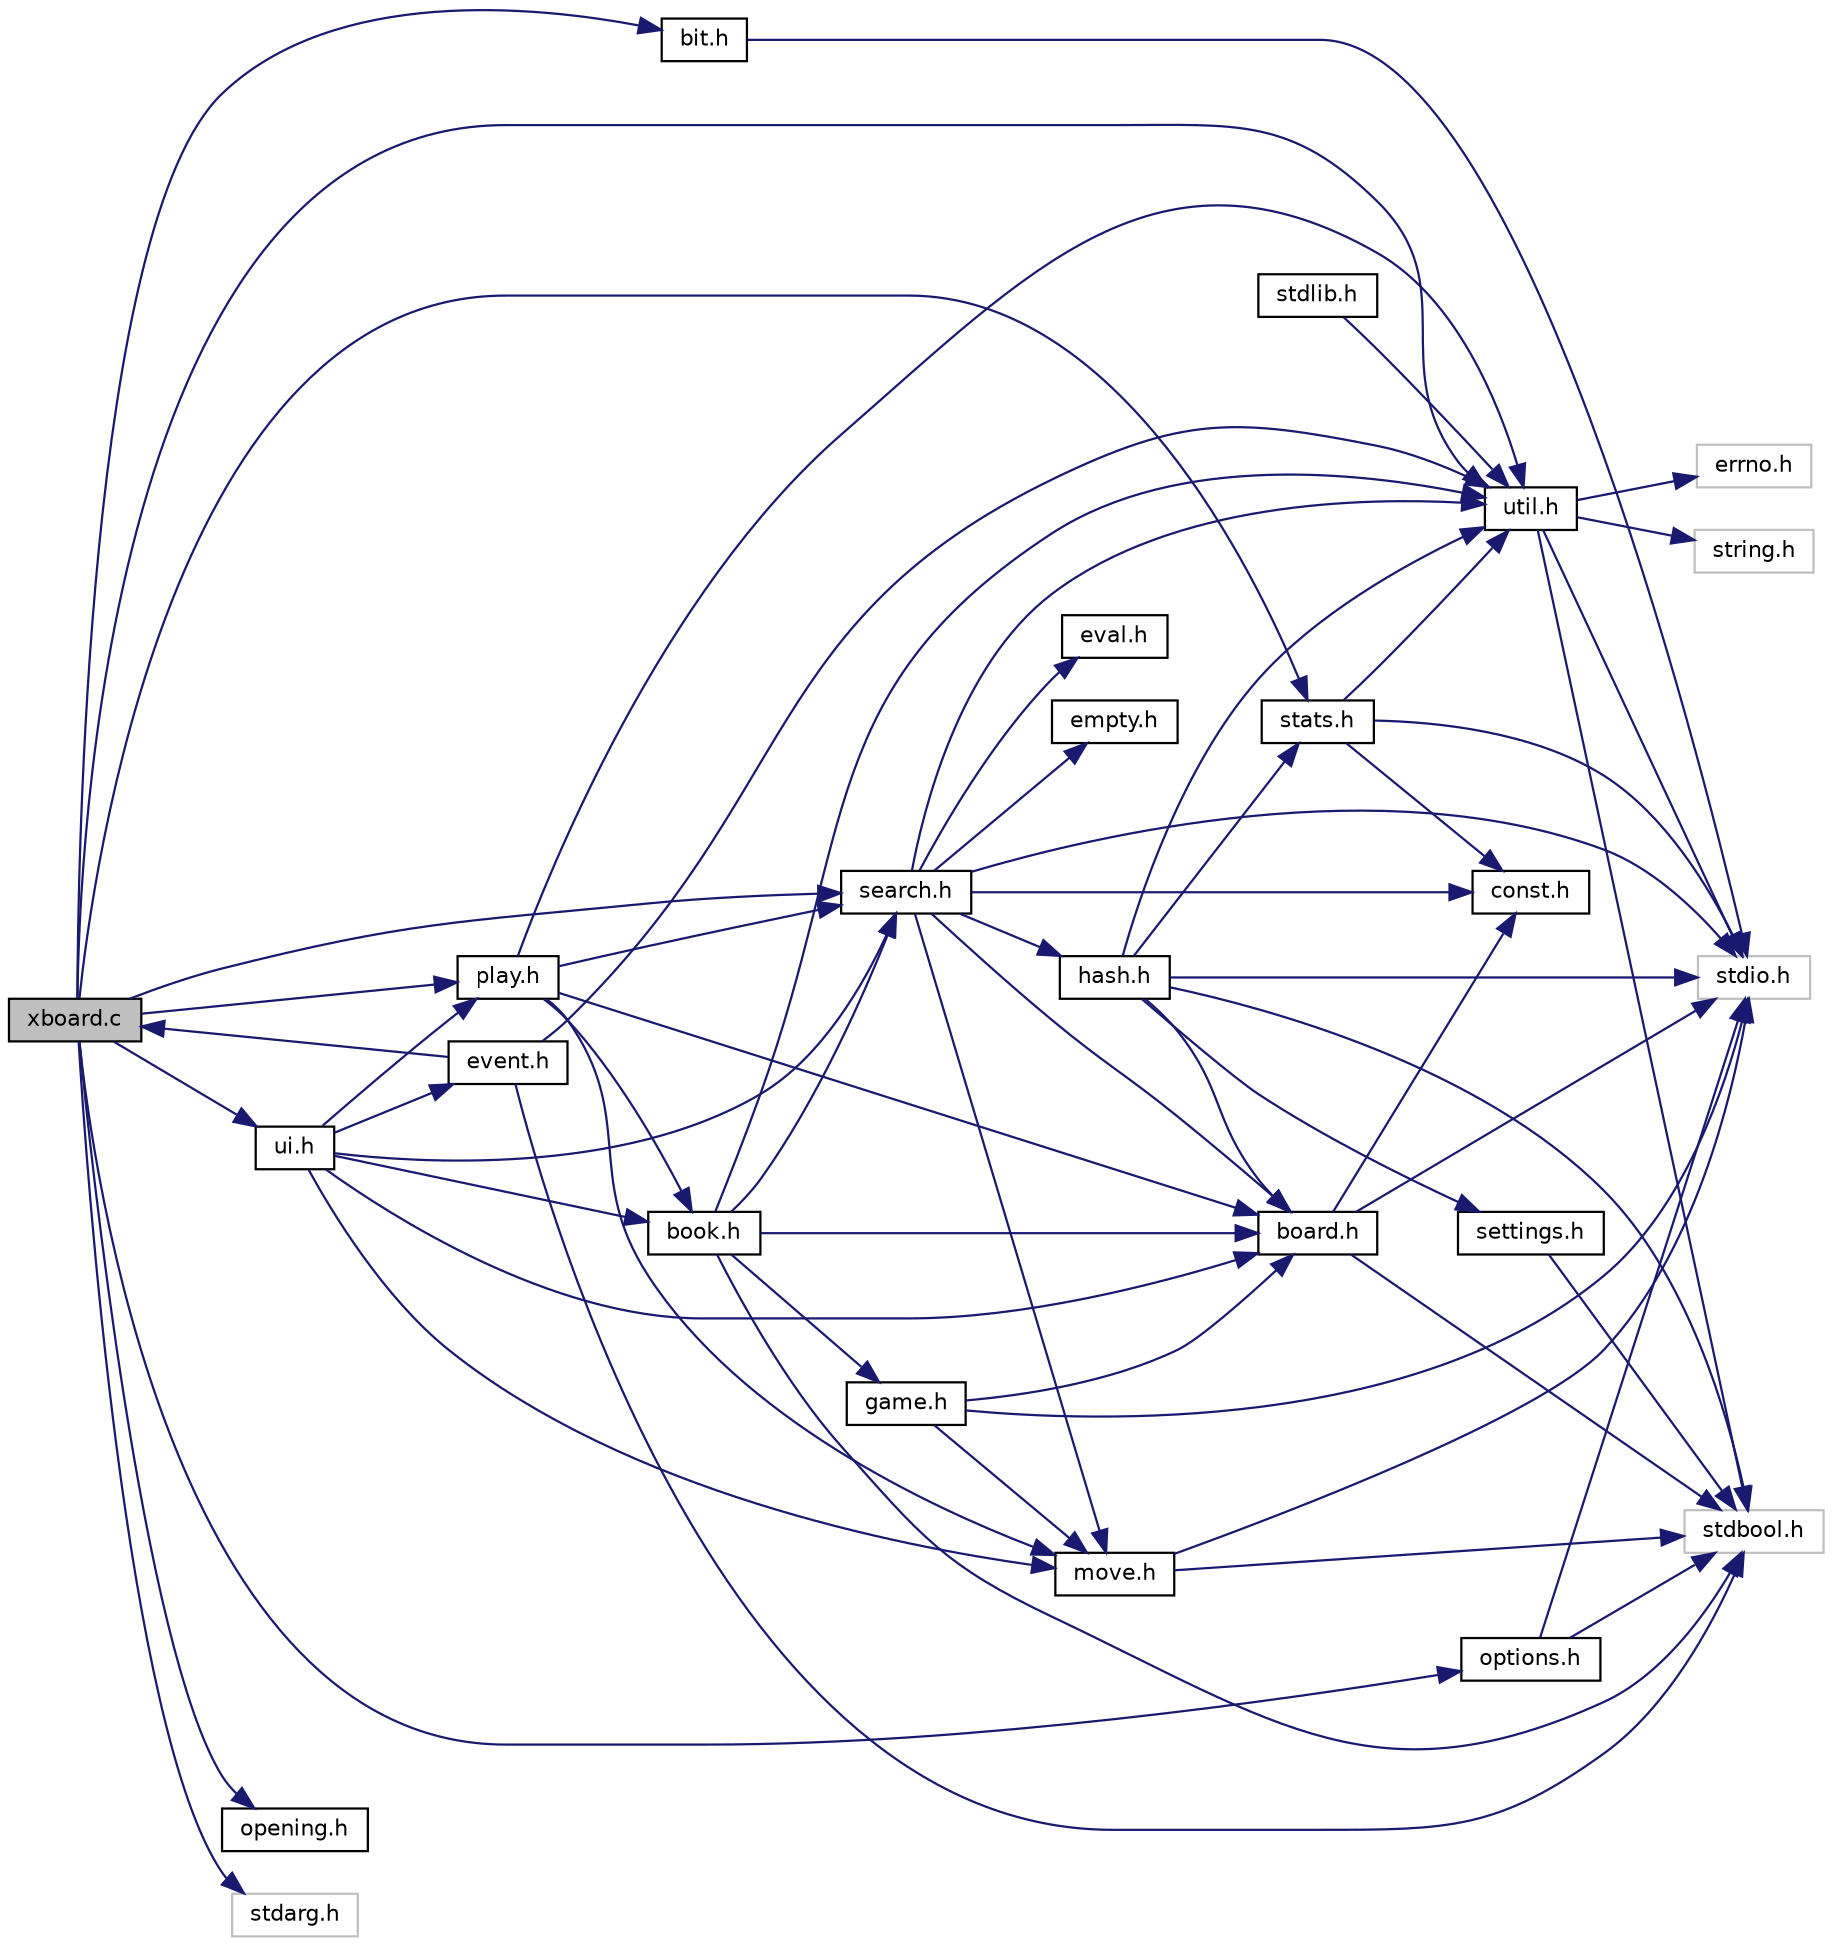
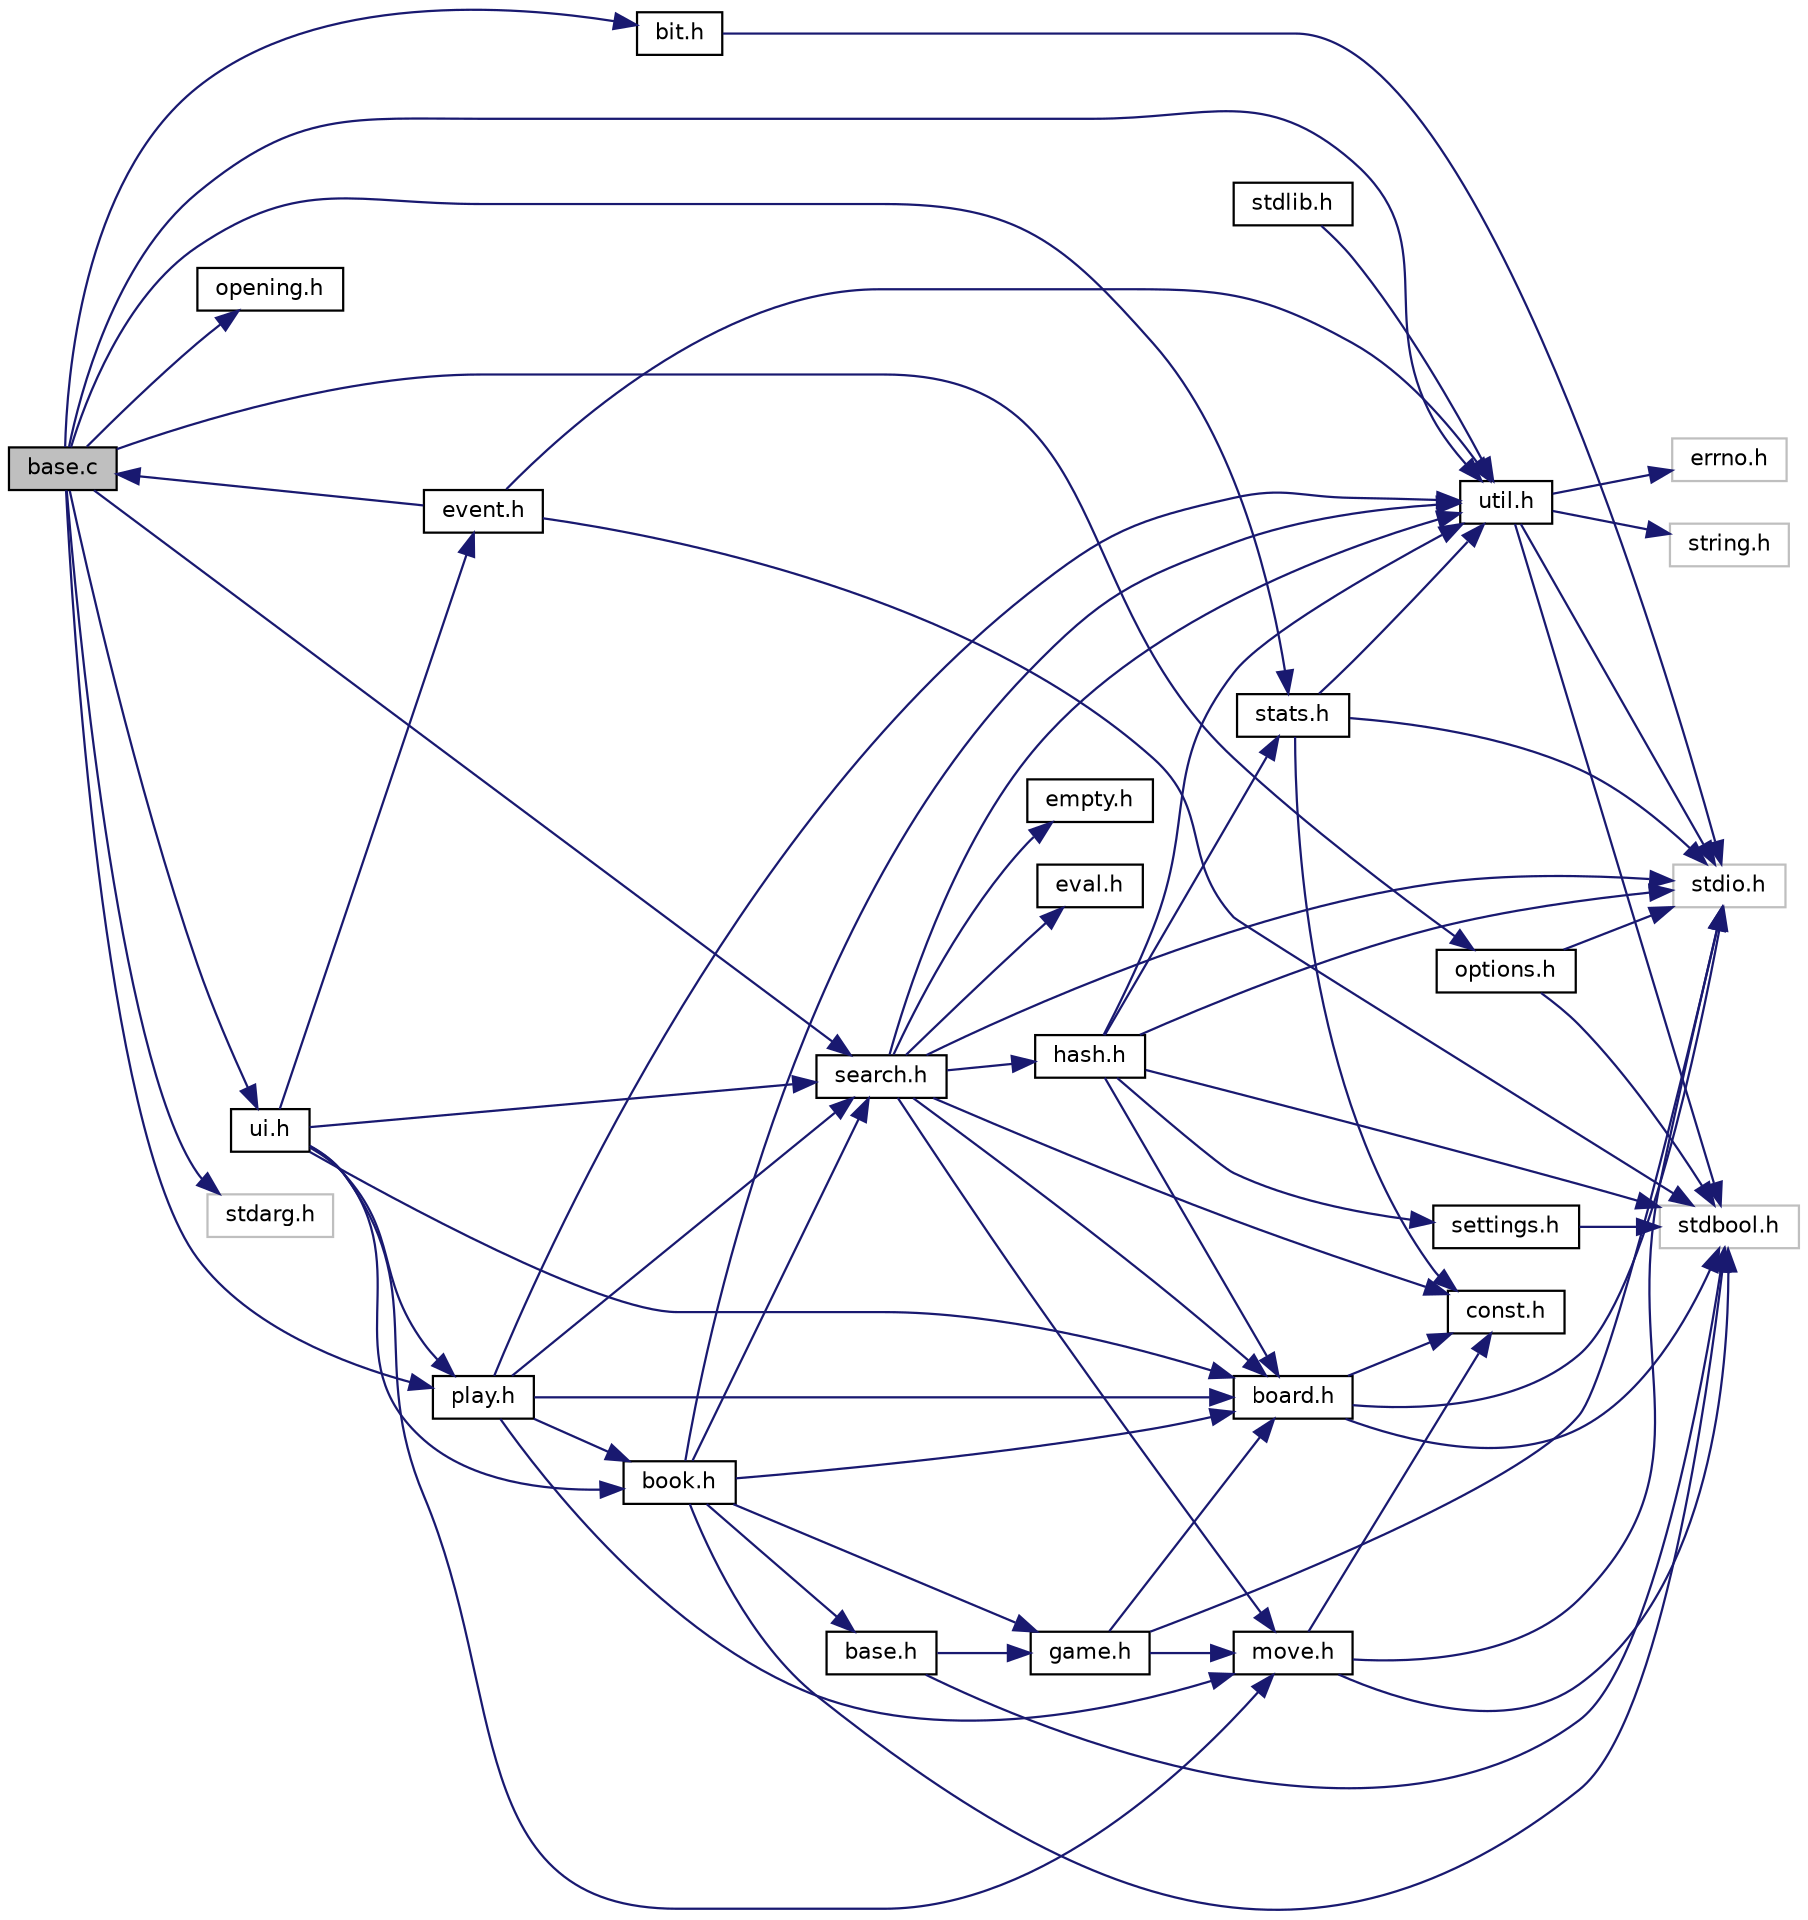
node "xboard.c": label "xboard.c" -> "base.c"
edge "move.h" -> "const.h": added
node "base.h": added
